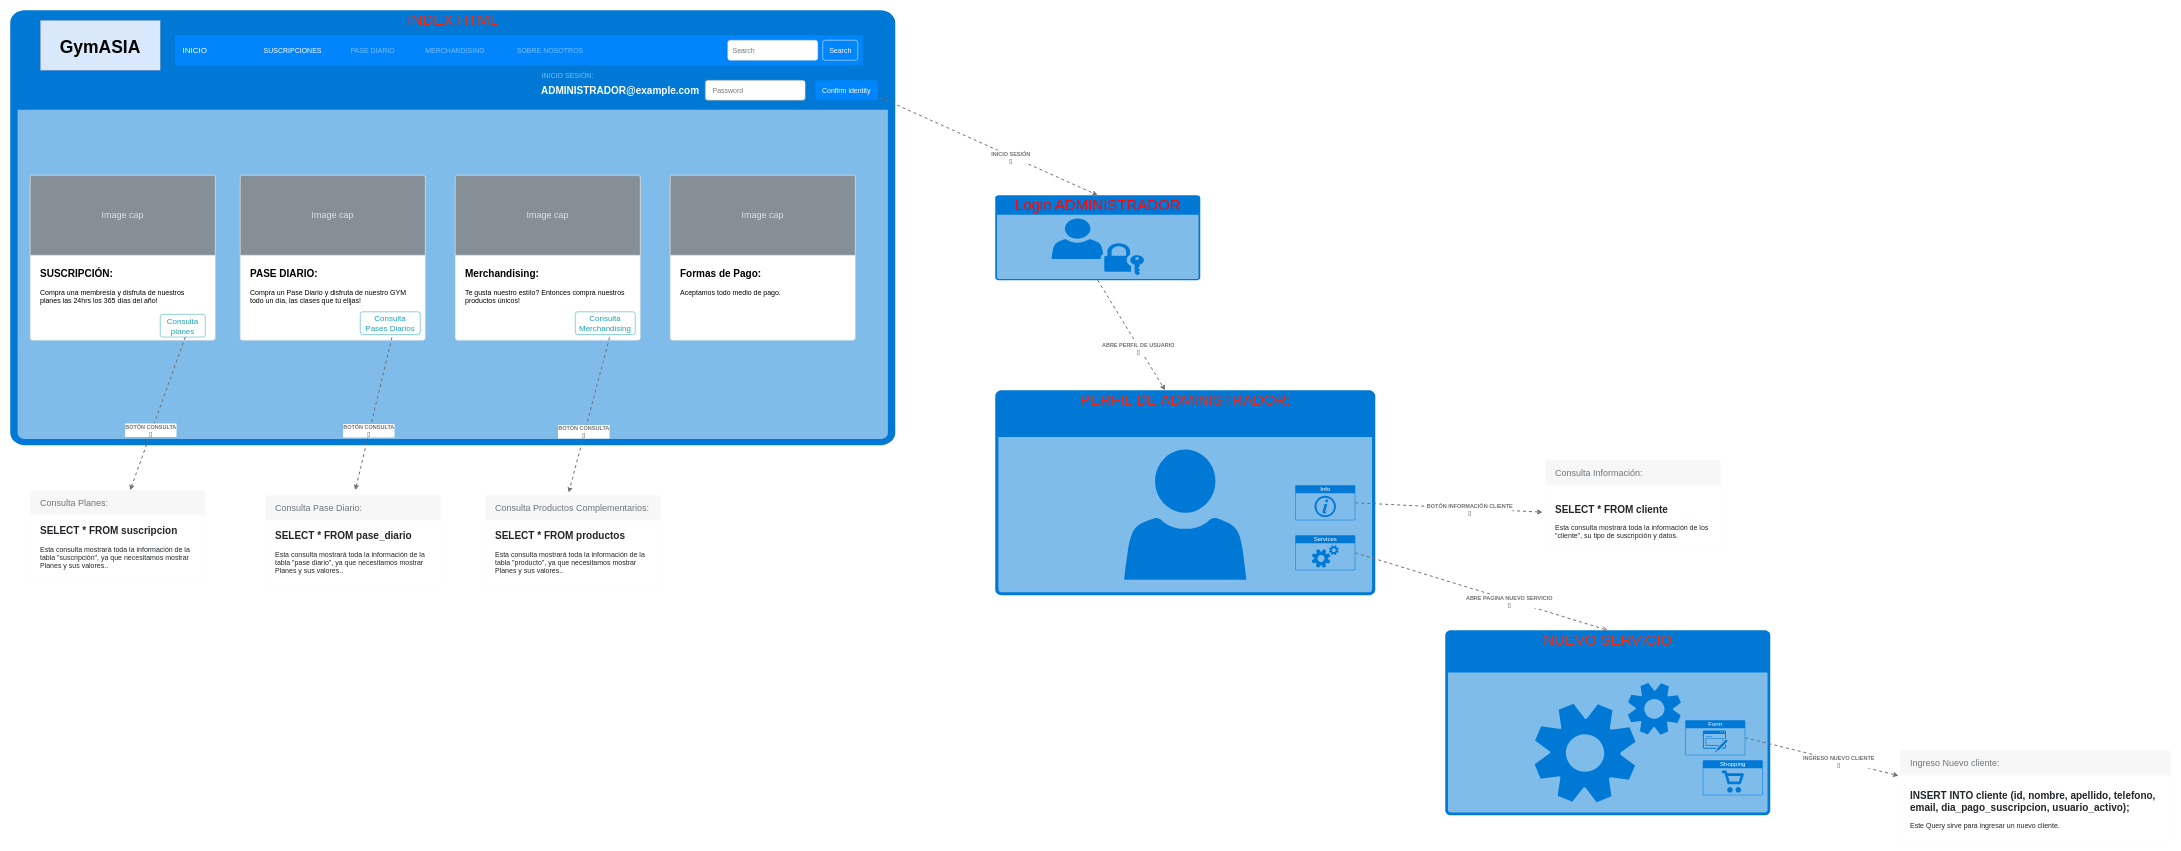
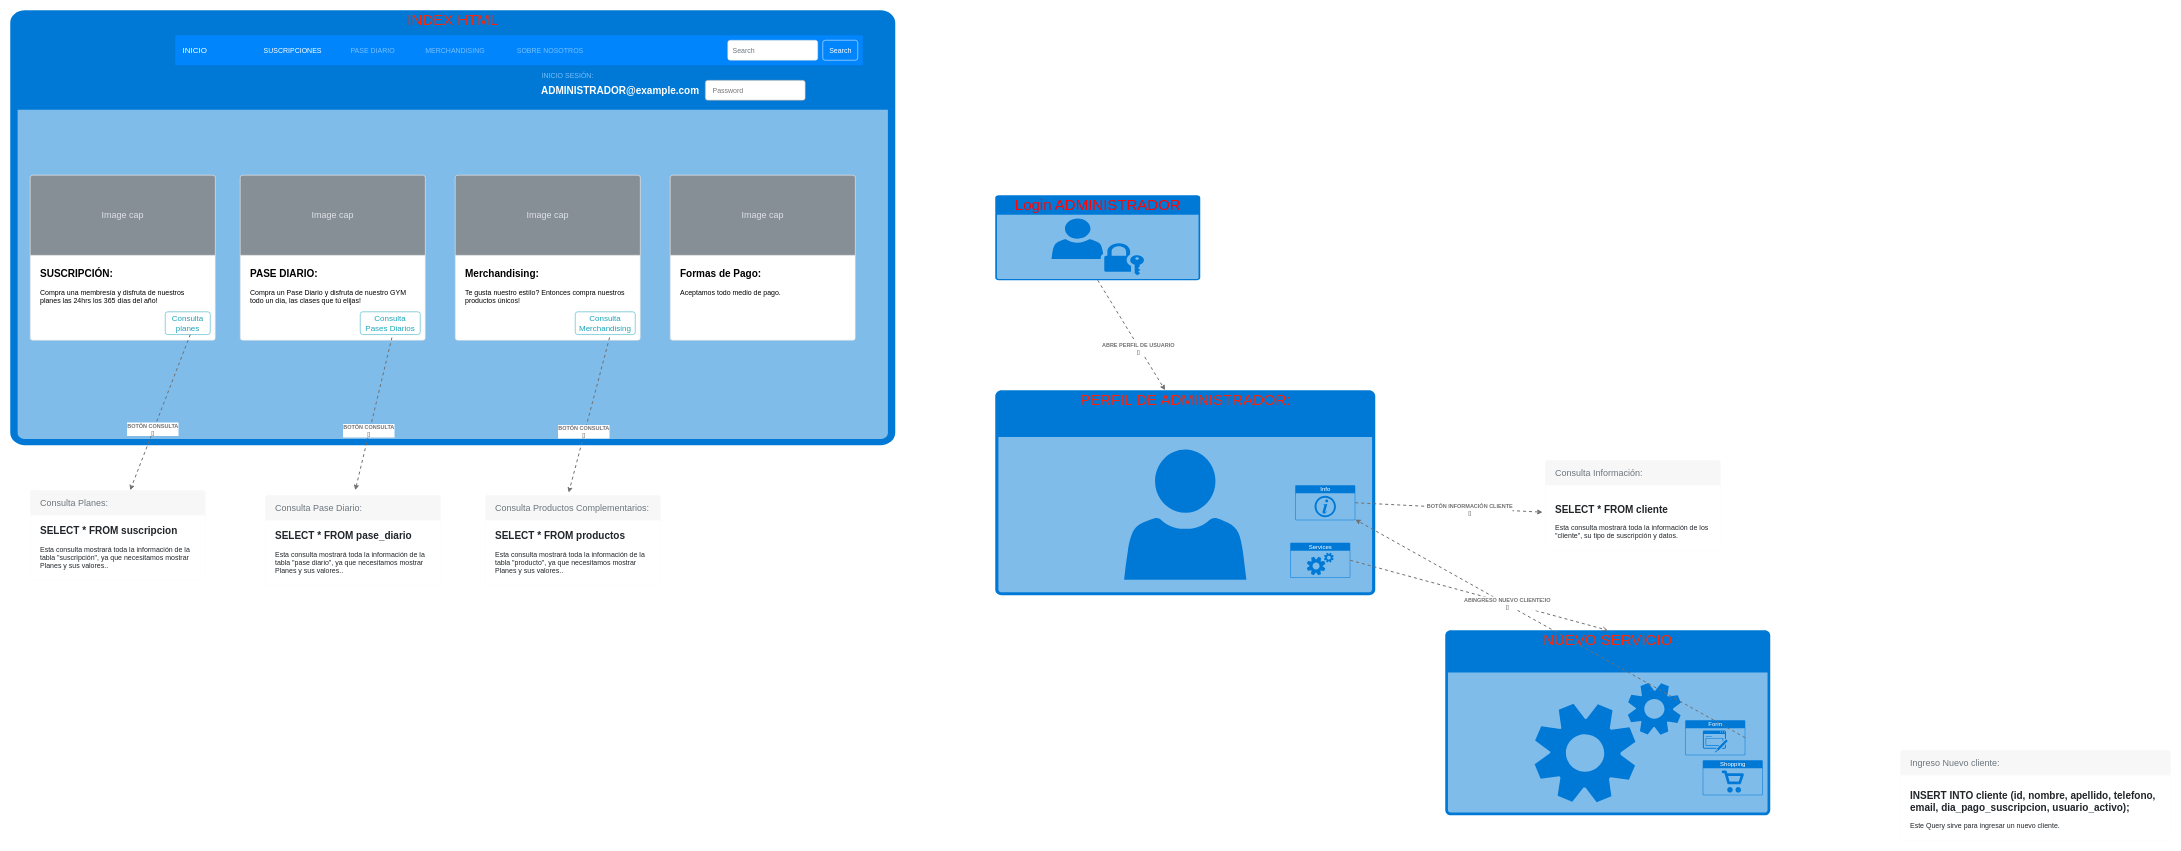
node "GymASIA": removed
node "Confirm identity": removed
edge "Confirm identity" -> "Login ADMINISTRADOR": removed, label "INICIO SESIÓN []"
node "Consulta planes": moved (183, 326) -> (188, 323)
node "Services": moved (1325, 553) -> (1320, 560)
edge "Form" -> "INSERT INTO cliente (id, nombre, apellido, telefono, email, dia_pago_suscripcion, usuario_activo); Este Query sirve para ingresar un nuevo cliente.": now "Form" -> "Info"
